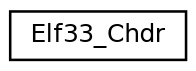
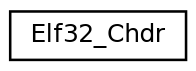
node "Elf33_Chdr": label "Elf33_Chdr" -> "Elf32_Chdr"
